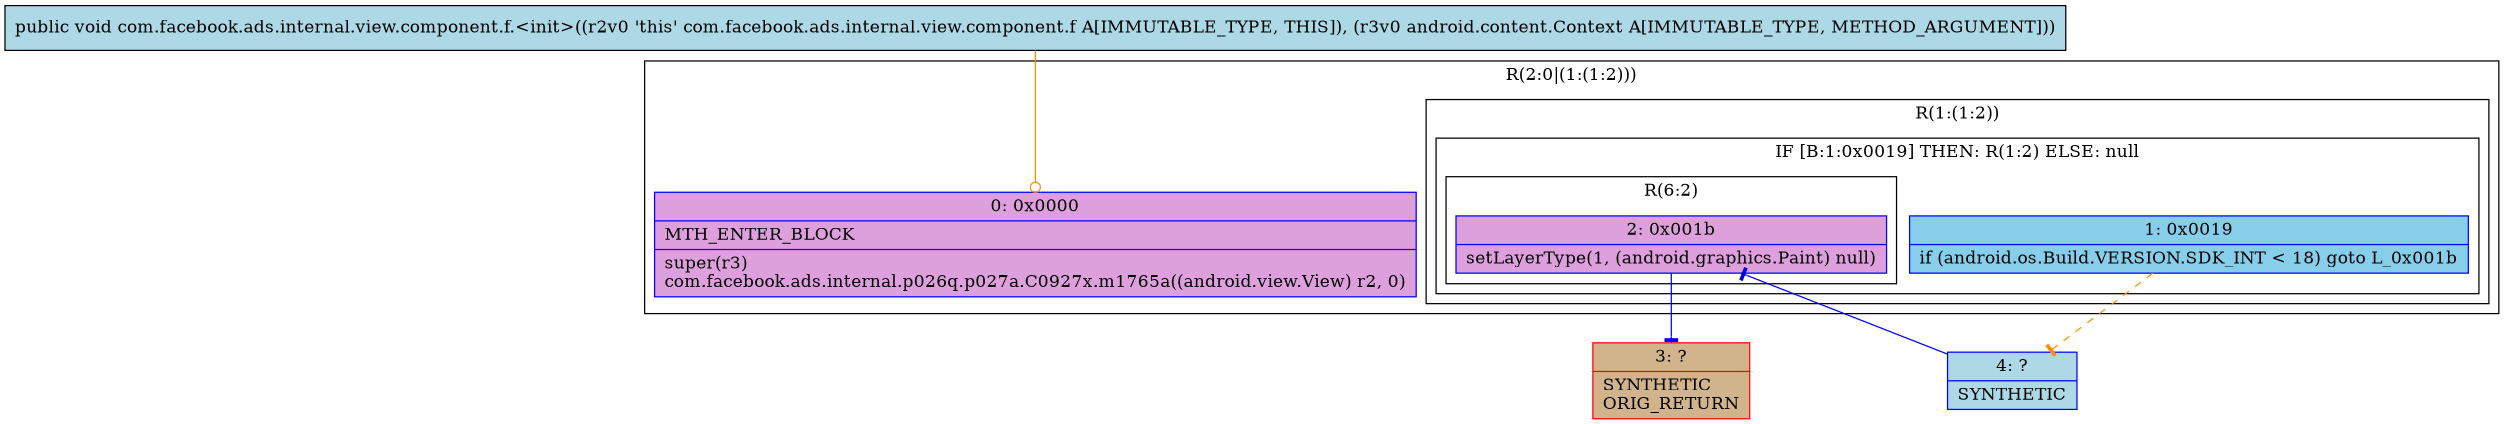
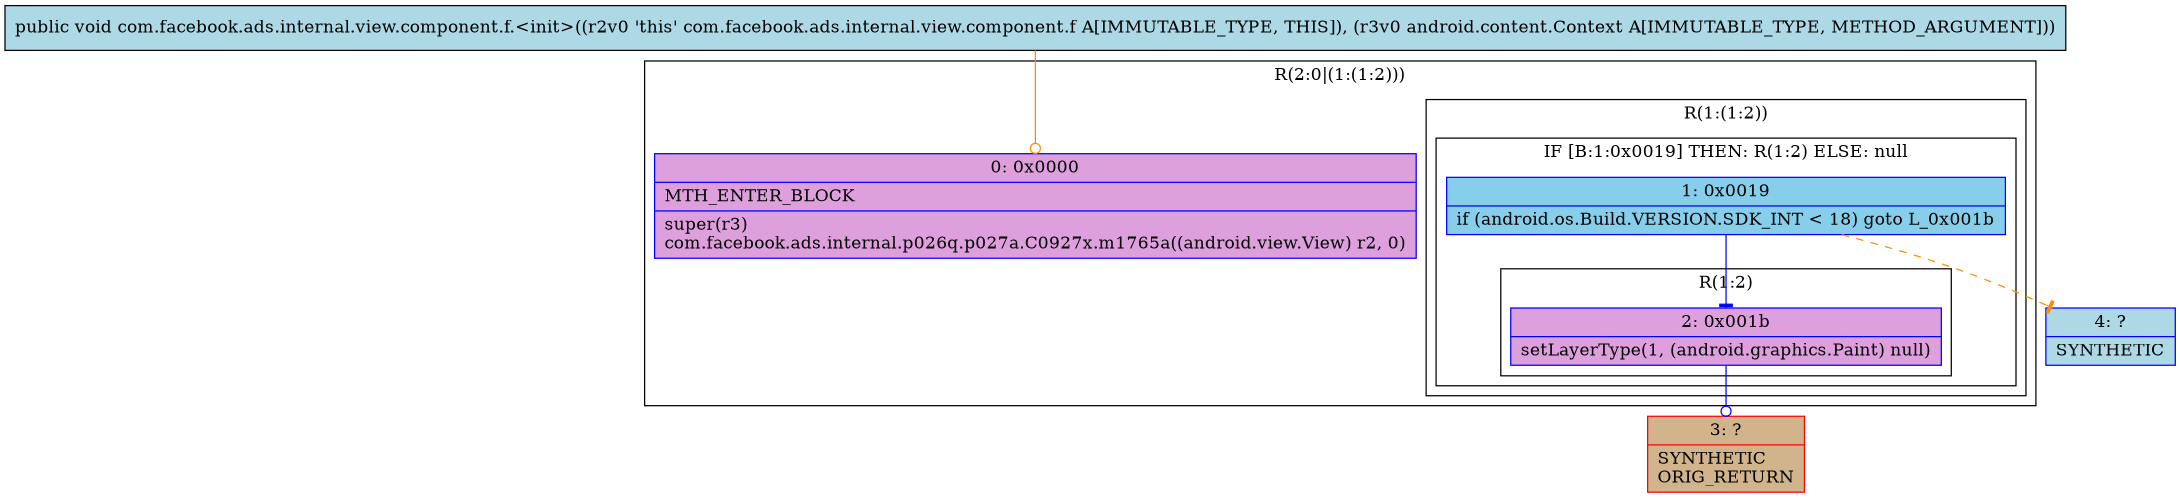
cluster "R(6:2)": label "R(6:2)" -> "R(1:2)"
edge "2: 0x001b" -> "3: ?": arrowhead tee -> odot
edge "4: ?" -> "2: 0x001b": now "1: 0x0019" -> "2: 0x001b"
